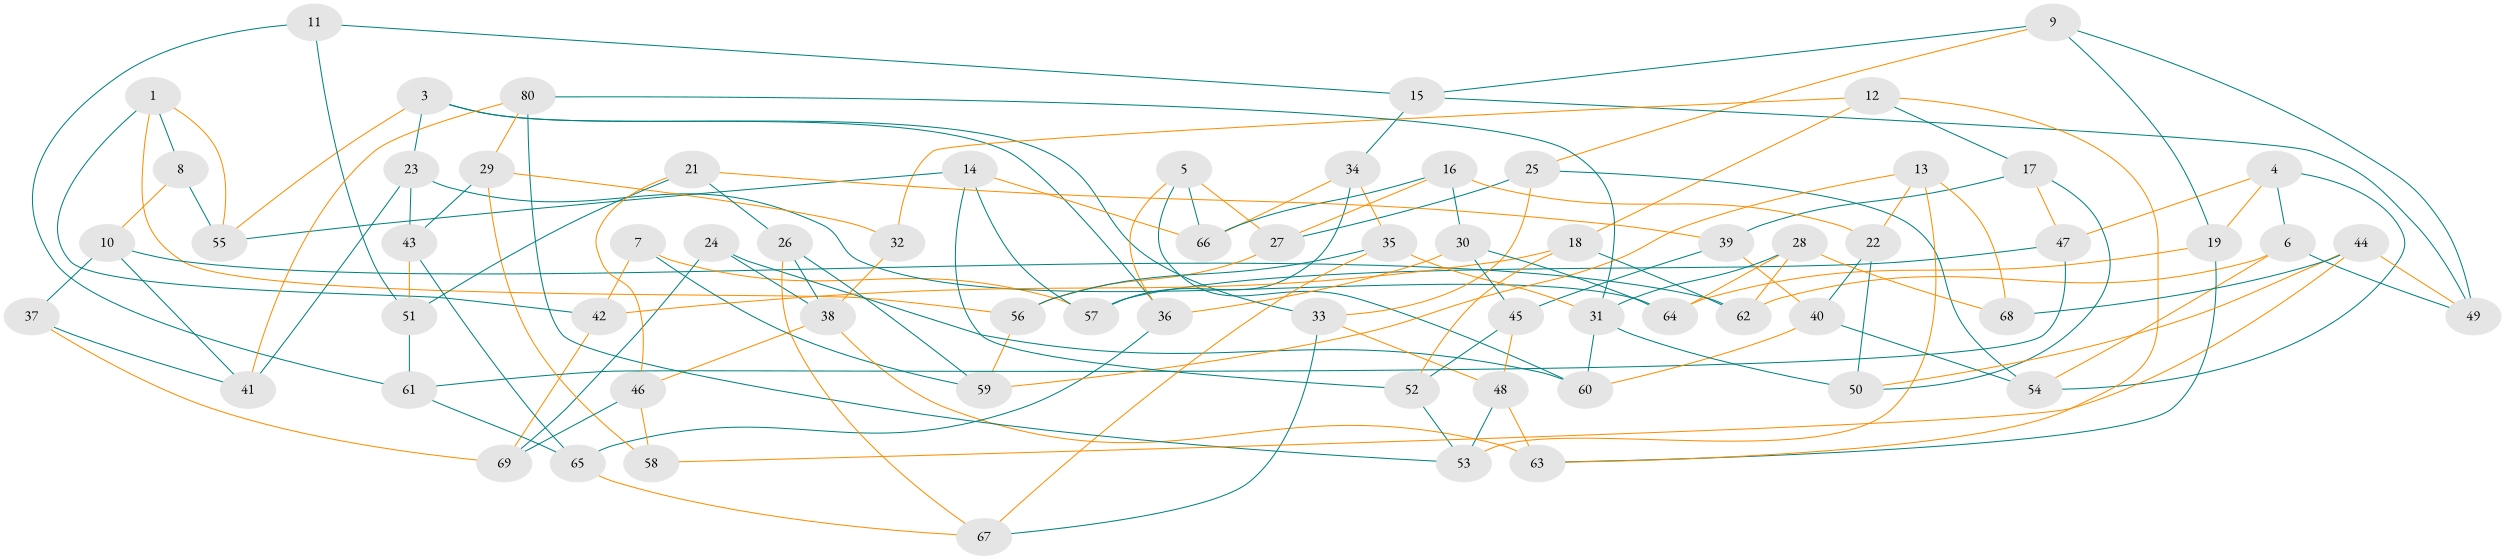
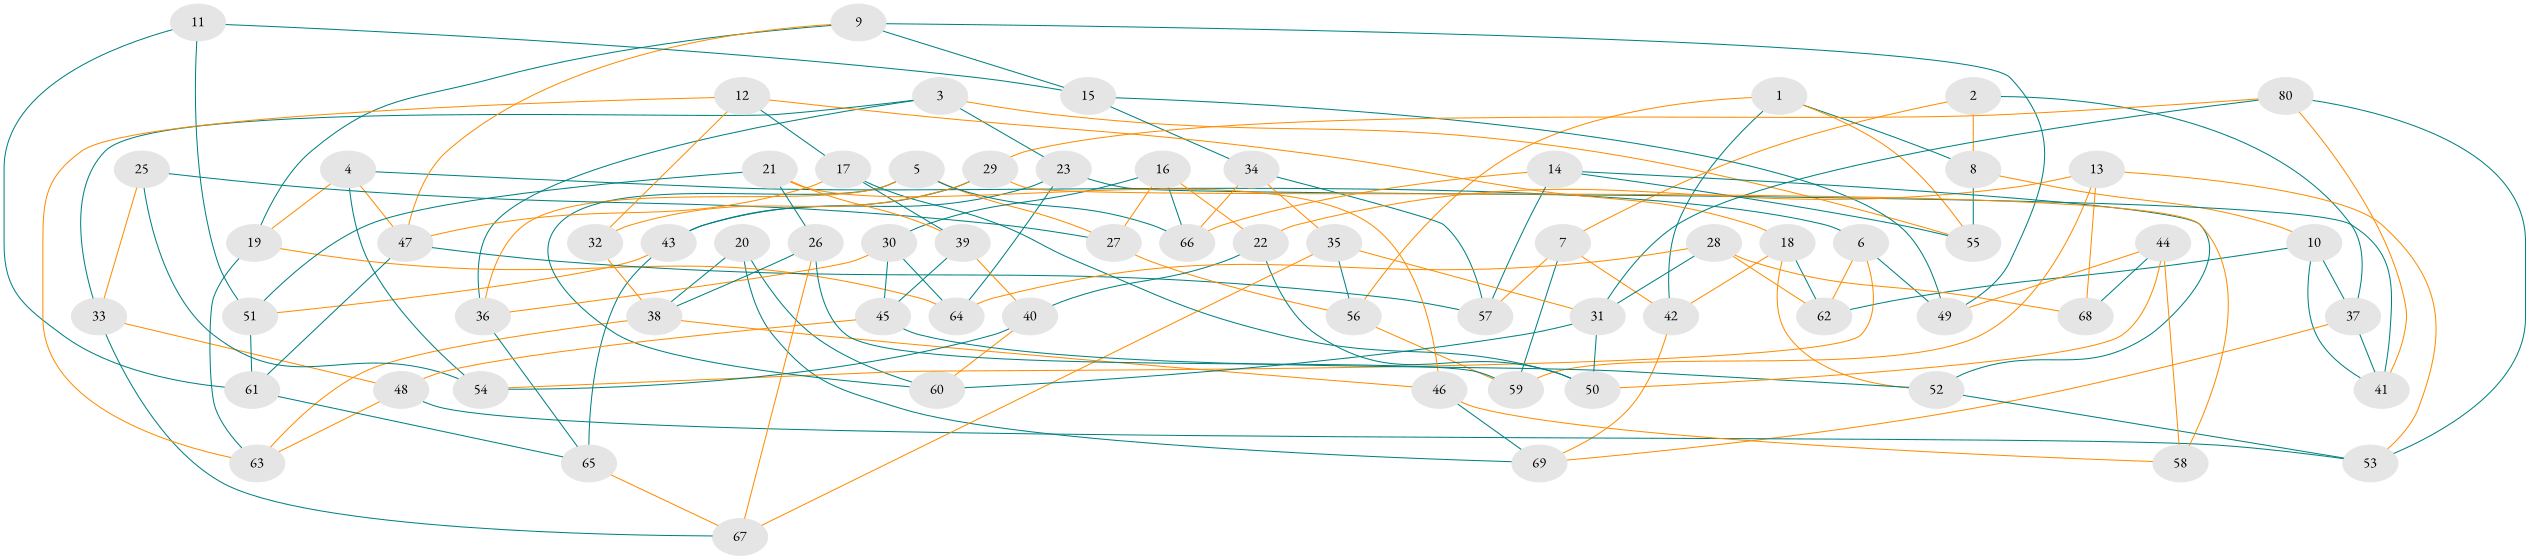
edge "9" -- "25": now "9" -- "47"
node "2": added
node "24": label "24" -> "20"
